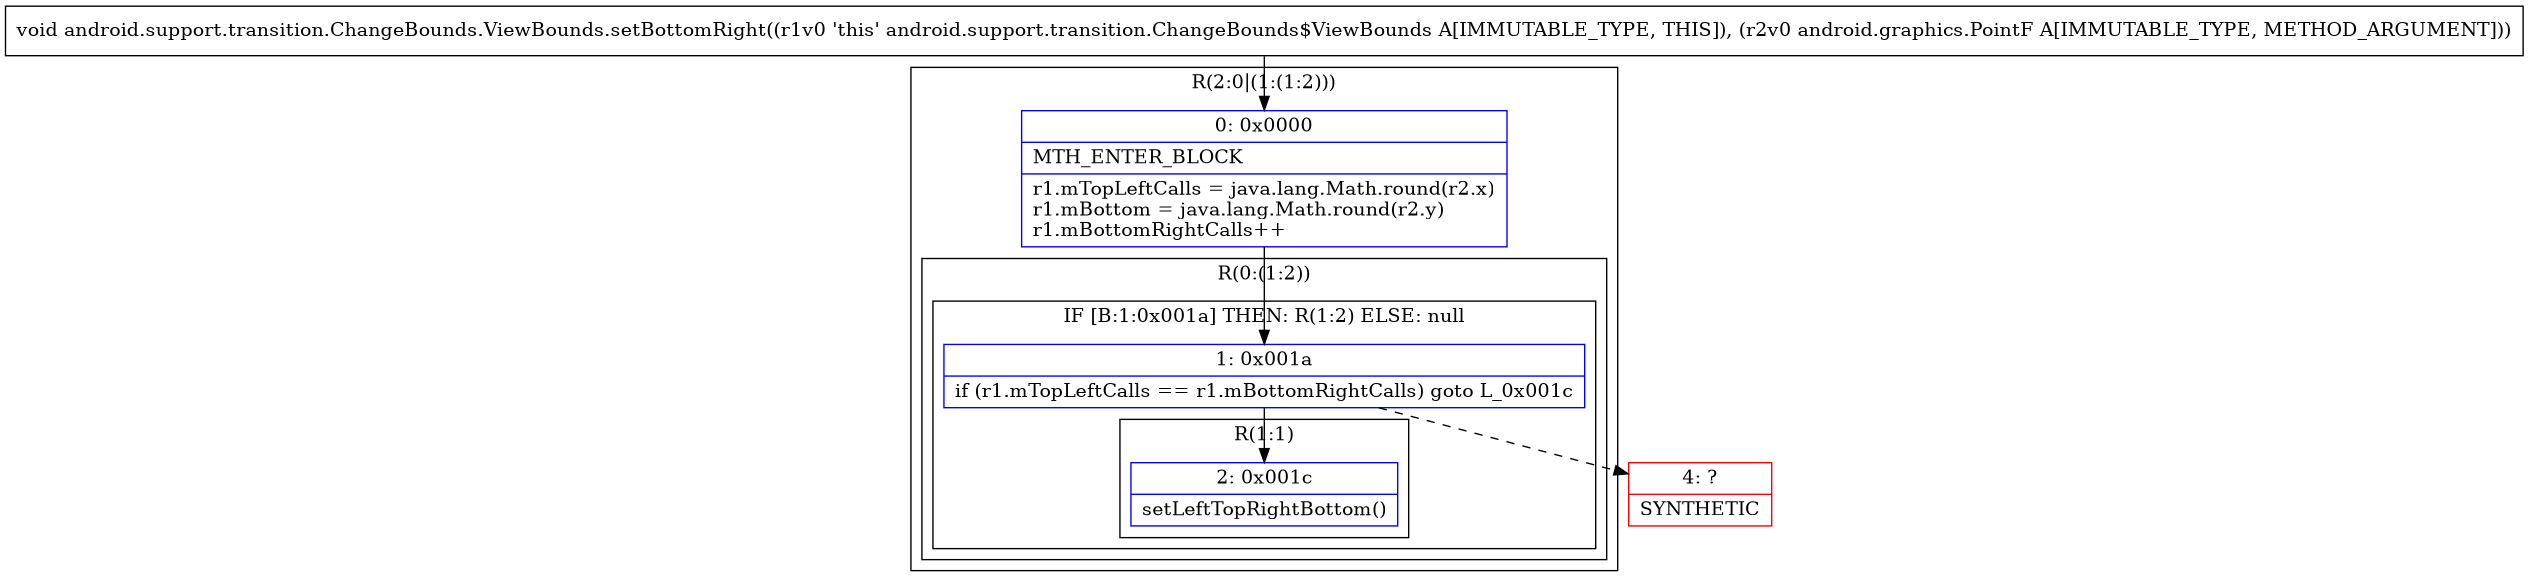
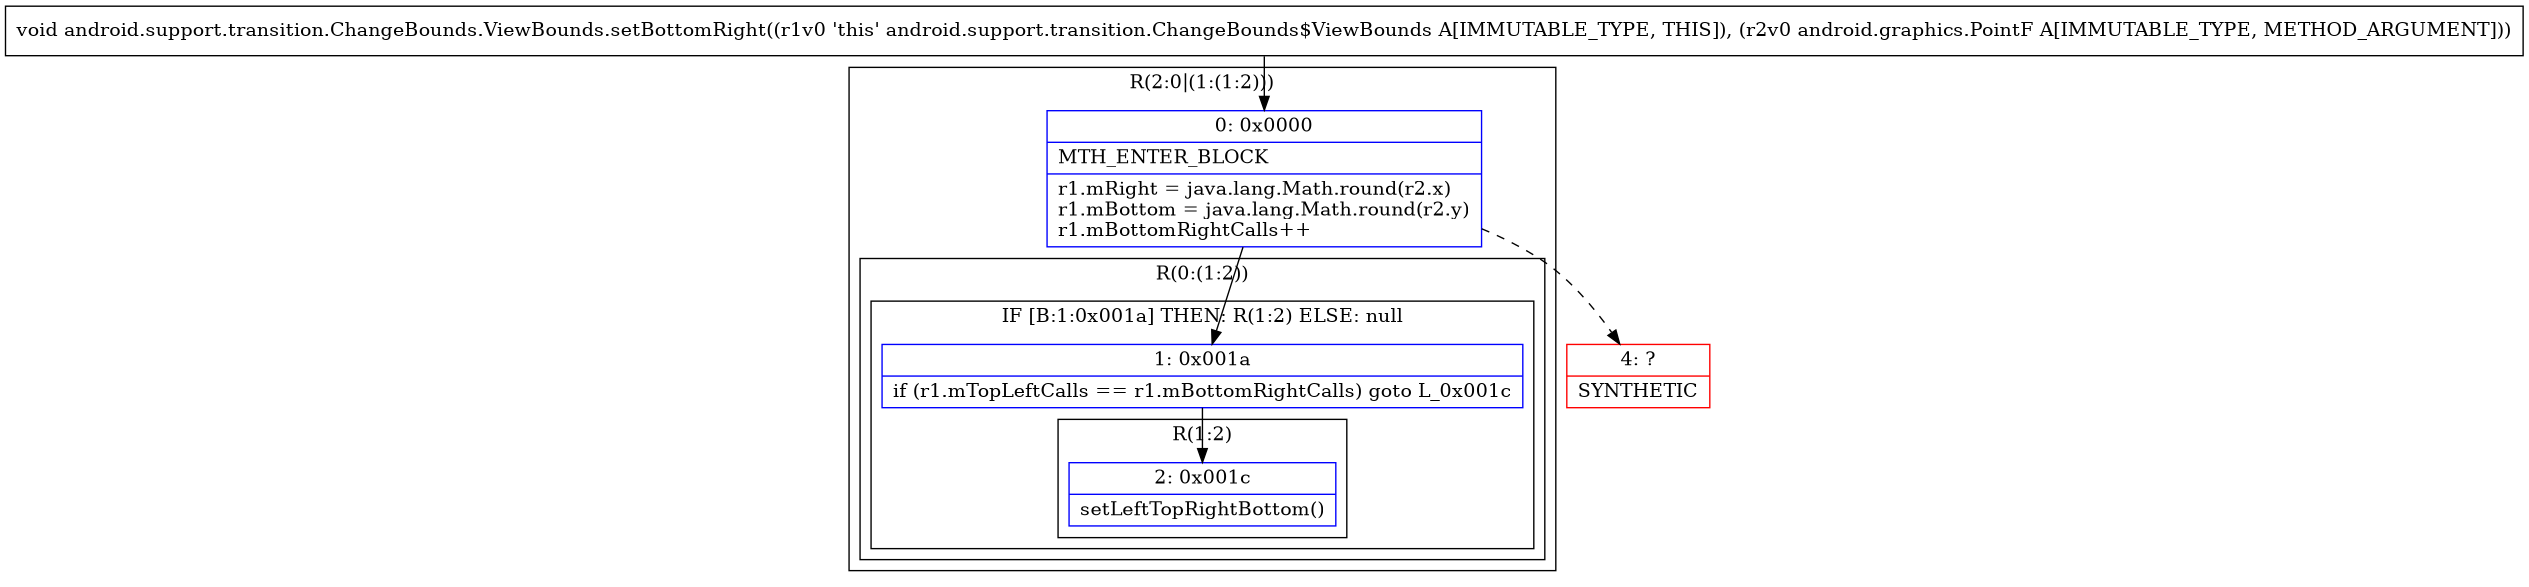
node "0: 0x0000": text "r1.mTopLeftCalls = java.lang.Math.round(r2.x)" -> "r1.mRight = java.lang.Math.round(r2.x)"
cluster "R(1:1)": label "R(1:1)" -> "R(1:2)"
edge "1: 0x001a" -> "4: ?": now "0: 0x0000" -> "4: ?"
